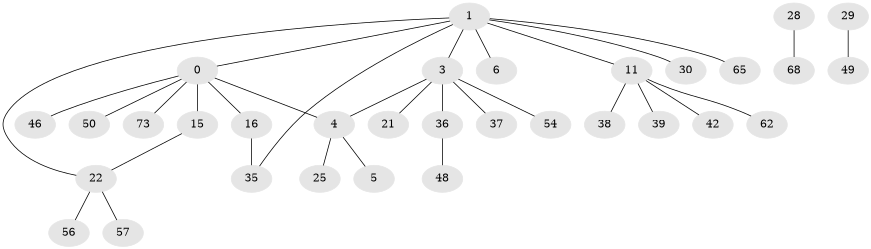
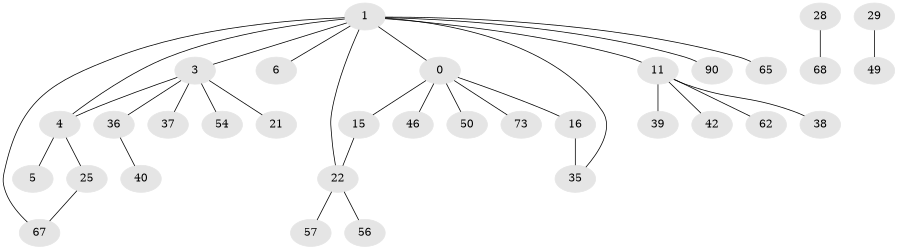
node "30": label "30" -> "90"
edge "0" -- "4": now "1" -- "4"
node "48": label "48" -> "40"
node "67": added
